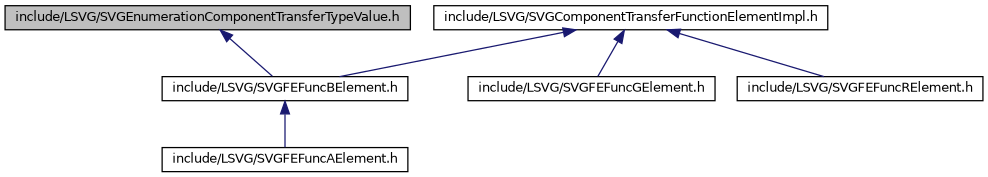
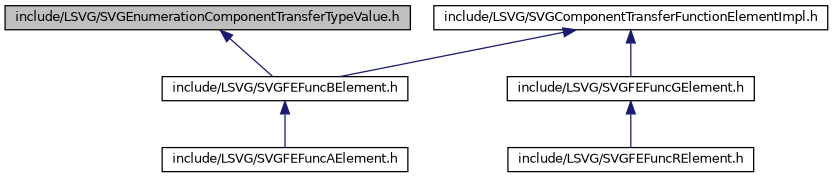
edge "include/LSVG/SVGFEFuncRElement.h" -> "include/LSVG/SVGComponentTransferFunctionElementImpl.h": now "include/LSVG/SVGFEFuncRElement.h" -> "include/LSVG/SVGFEFuncGElement.h"
